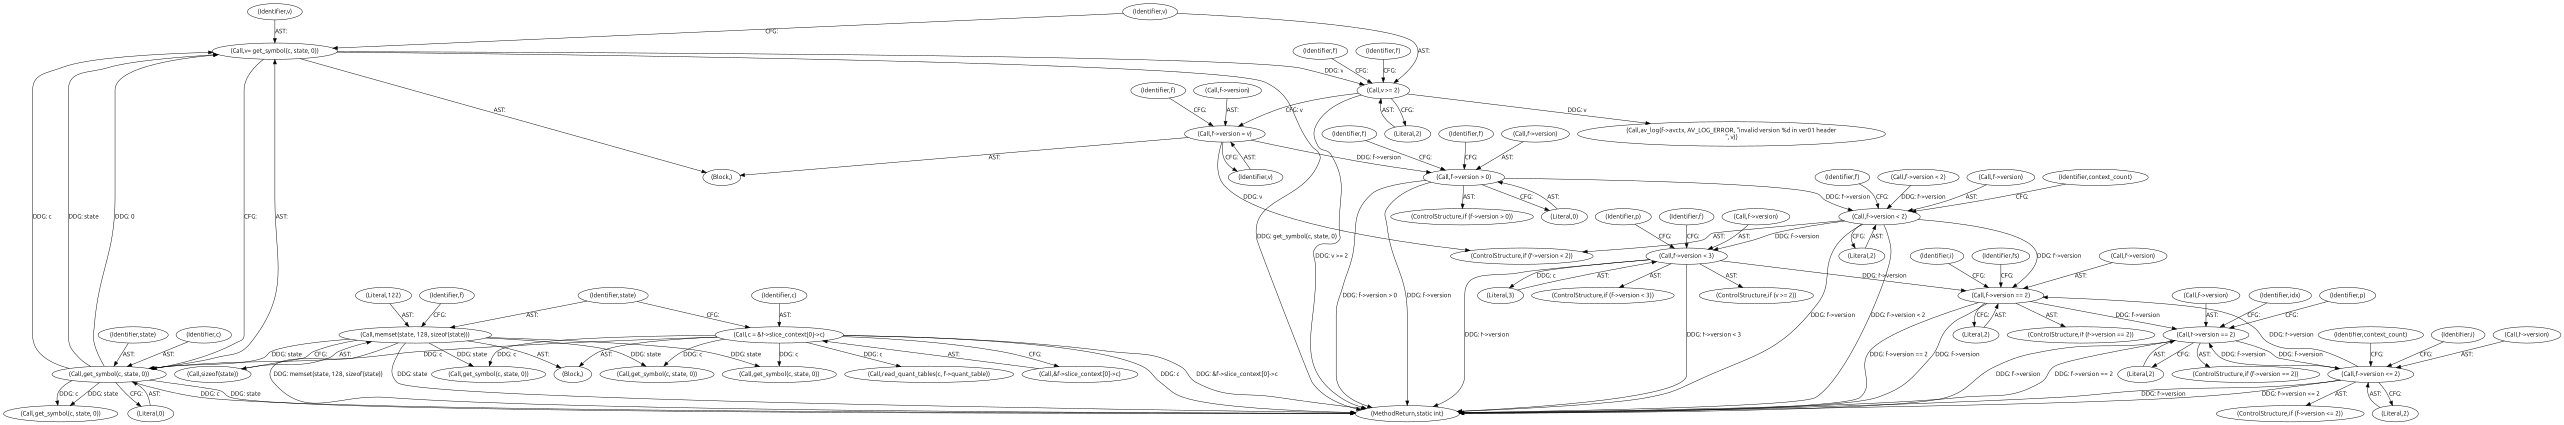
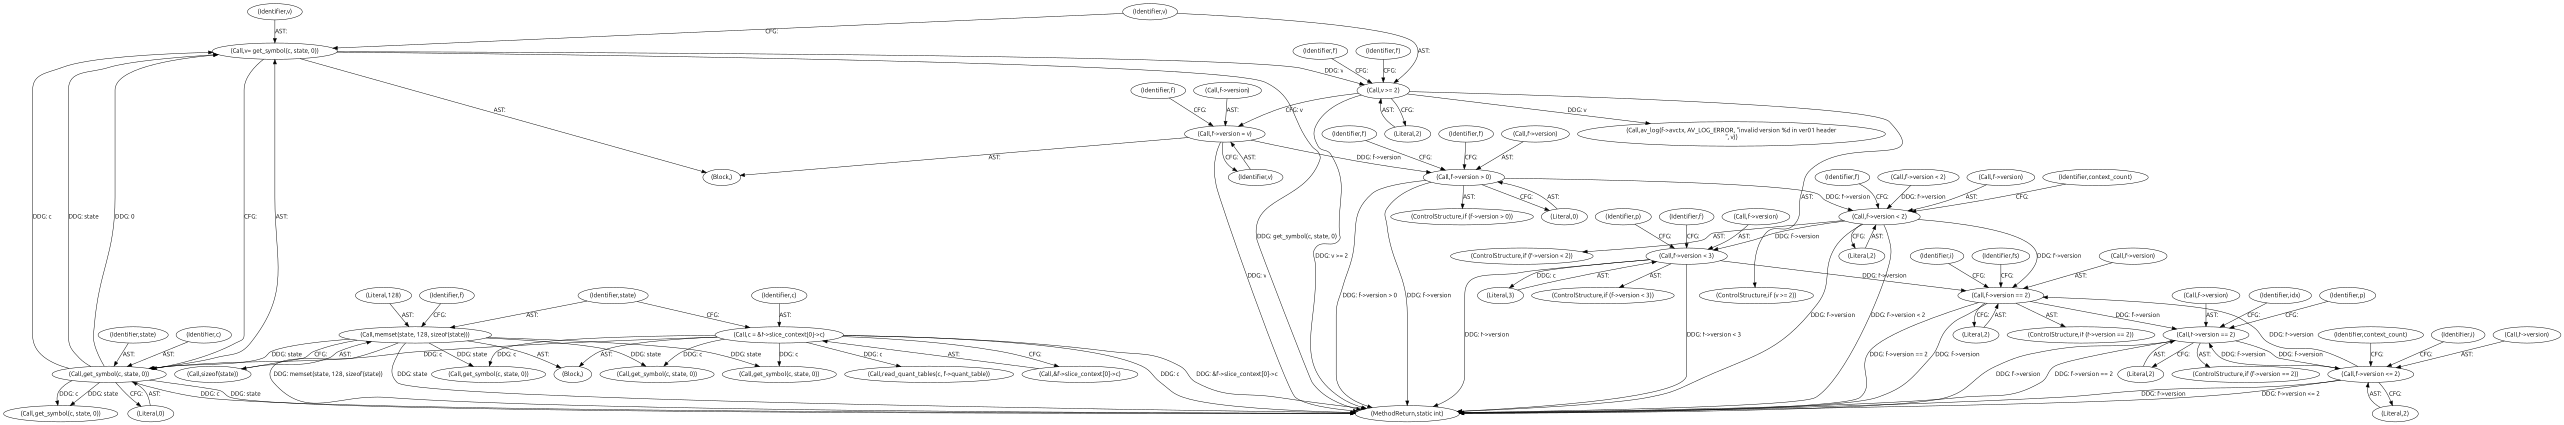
edge "(Call,f->version = v)" -> "(ControlStructure,if (f->version < 2))": now "(Call,f->version = v)" -> "(MethodReturn,static int)"
edge "(Call,f->version < 3)" -> "(ControlStructure,if (v >= 2))": now "(Call,v >= 2)" -> "(ControlStructure,if (v >= 2))"
node "(Literal,122)": label "(Literal,122)" -> "(Literal,128)"
node "(ControlStructure,if (f->version <= 2))": removed
